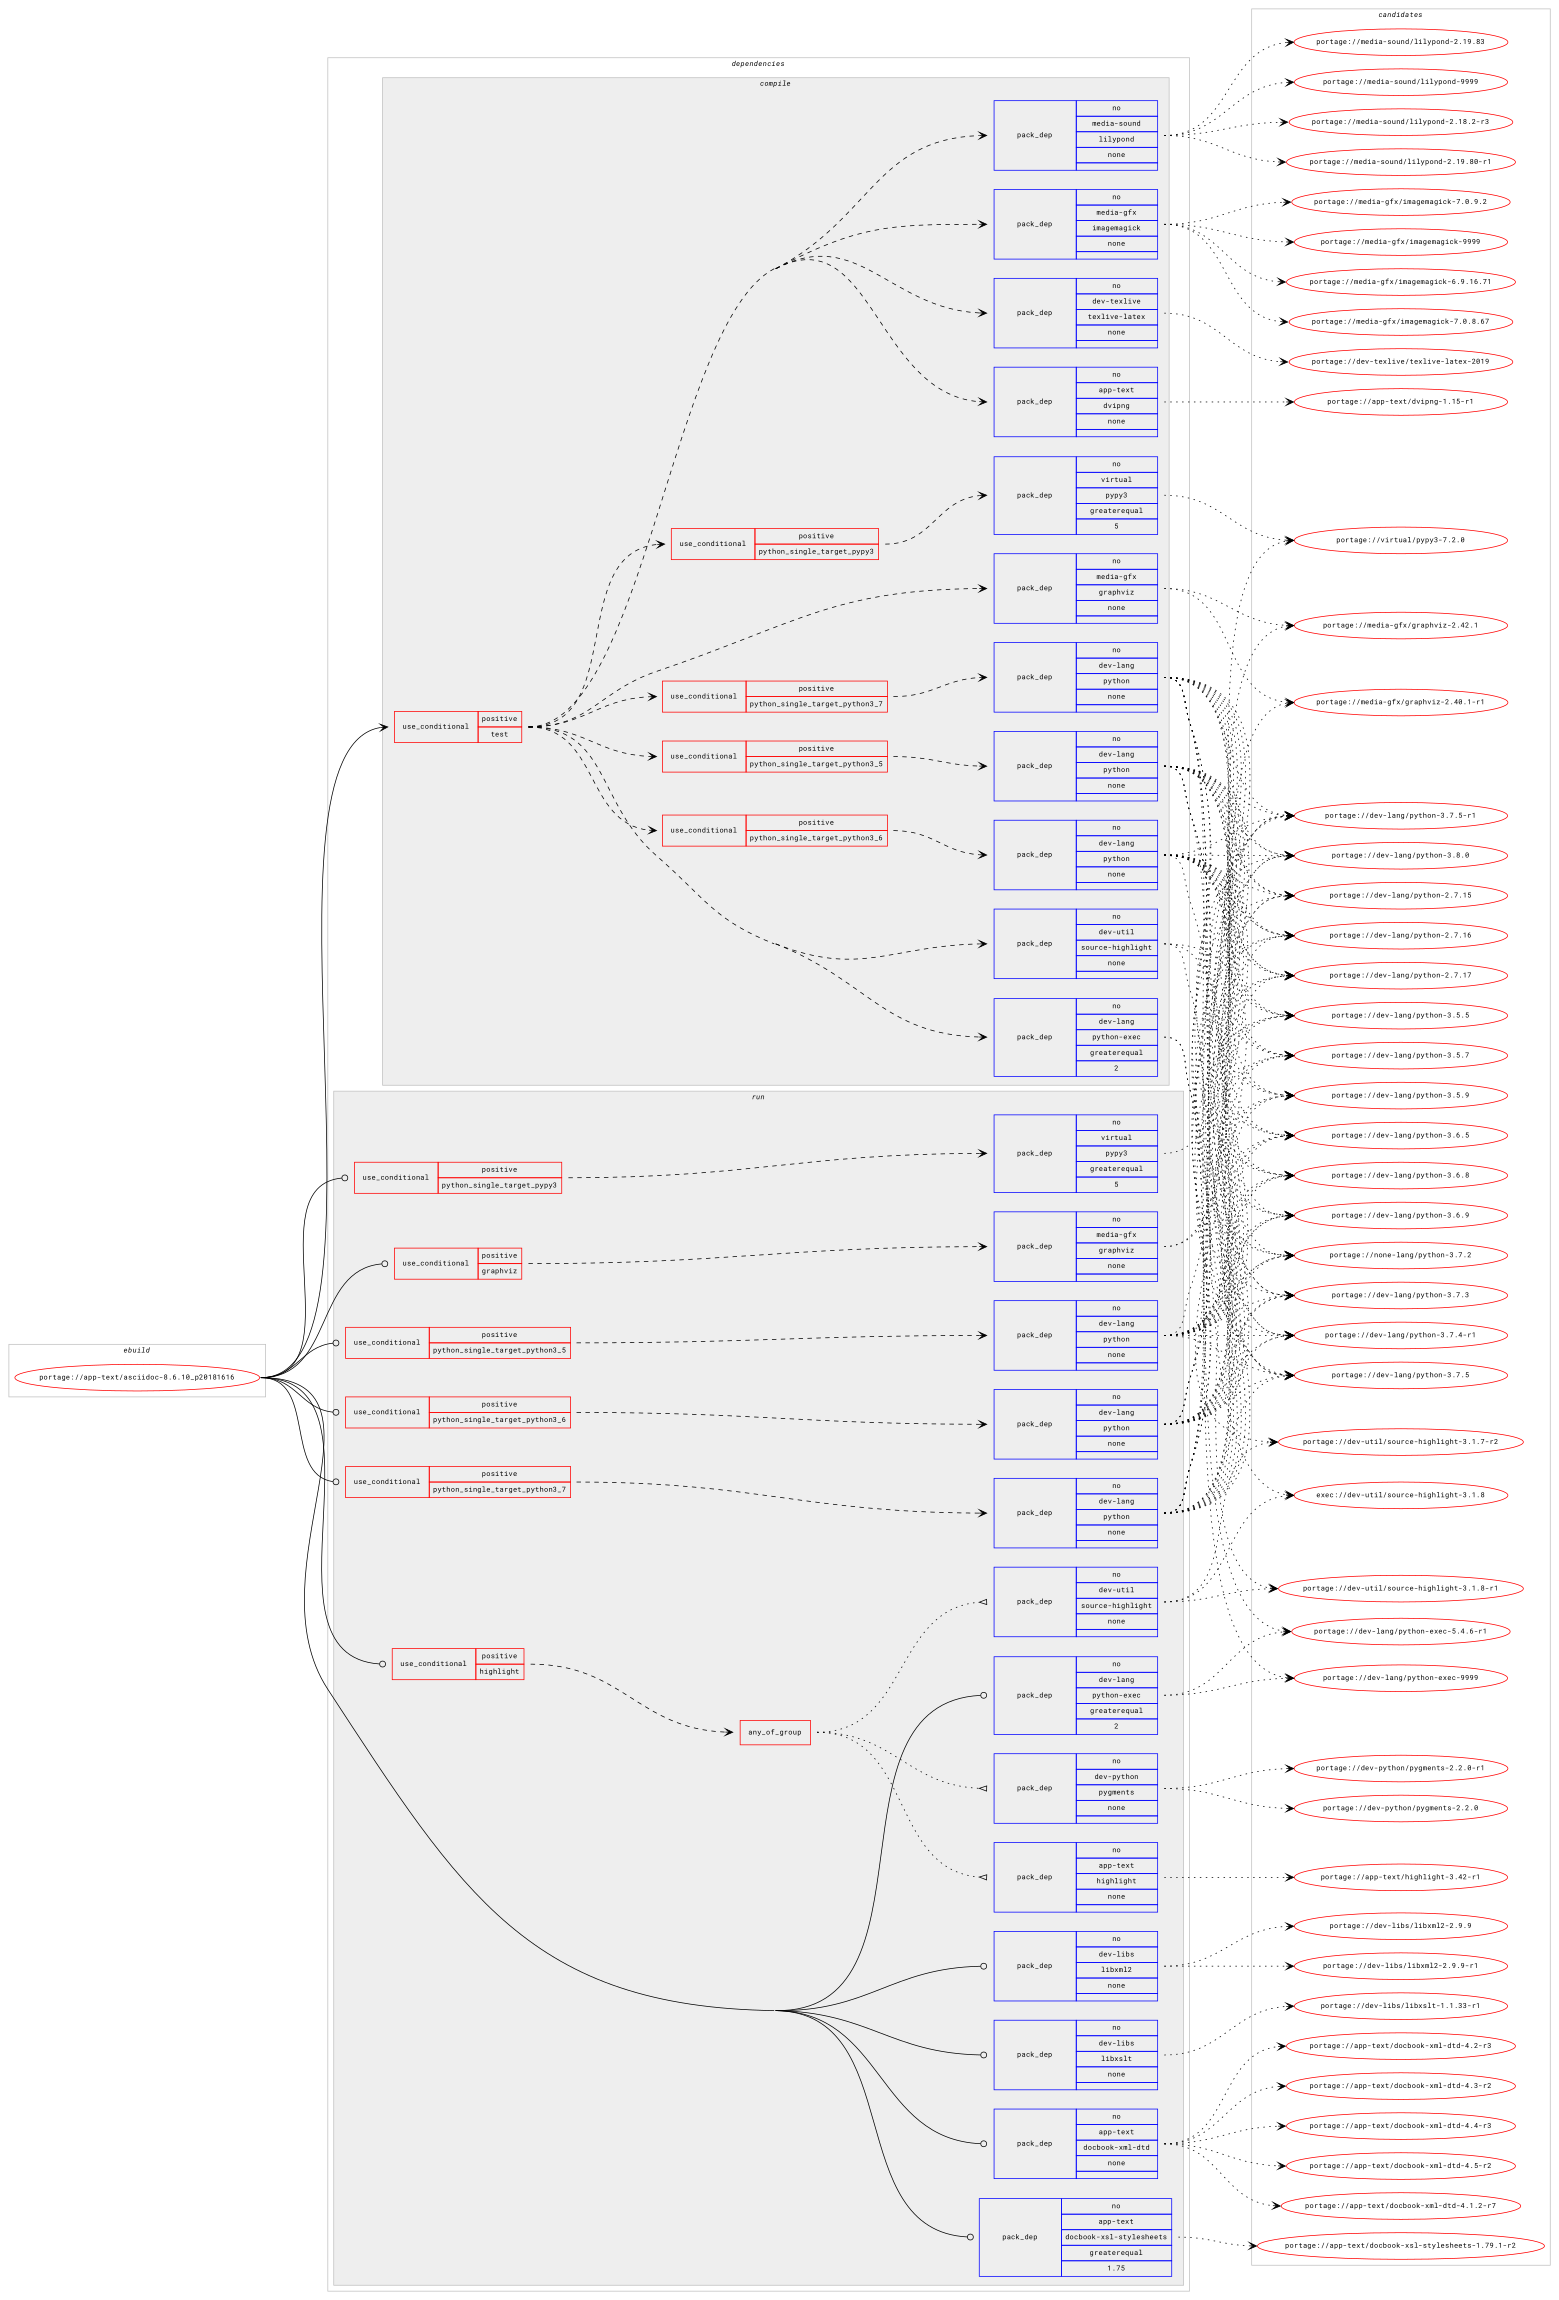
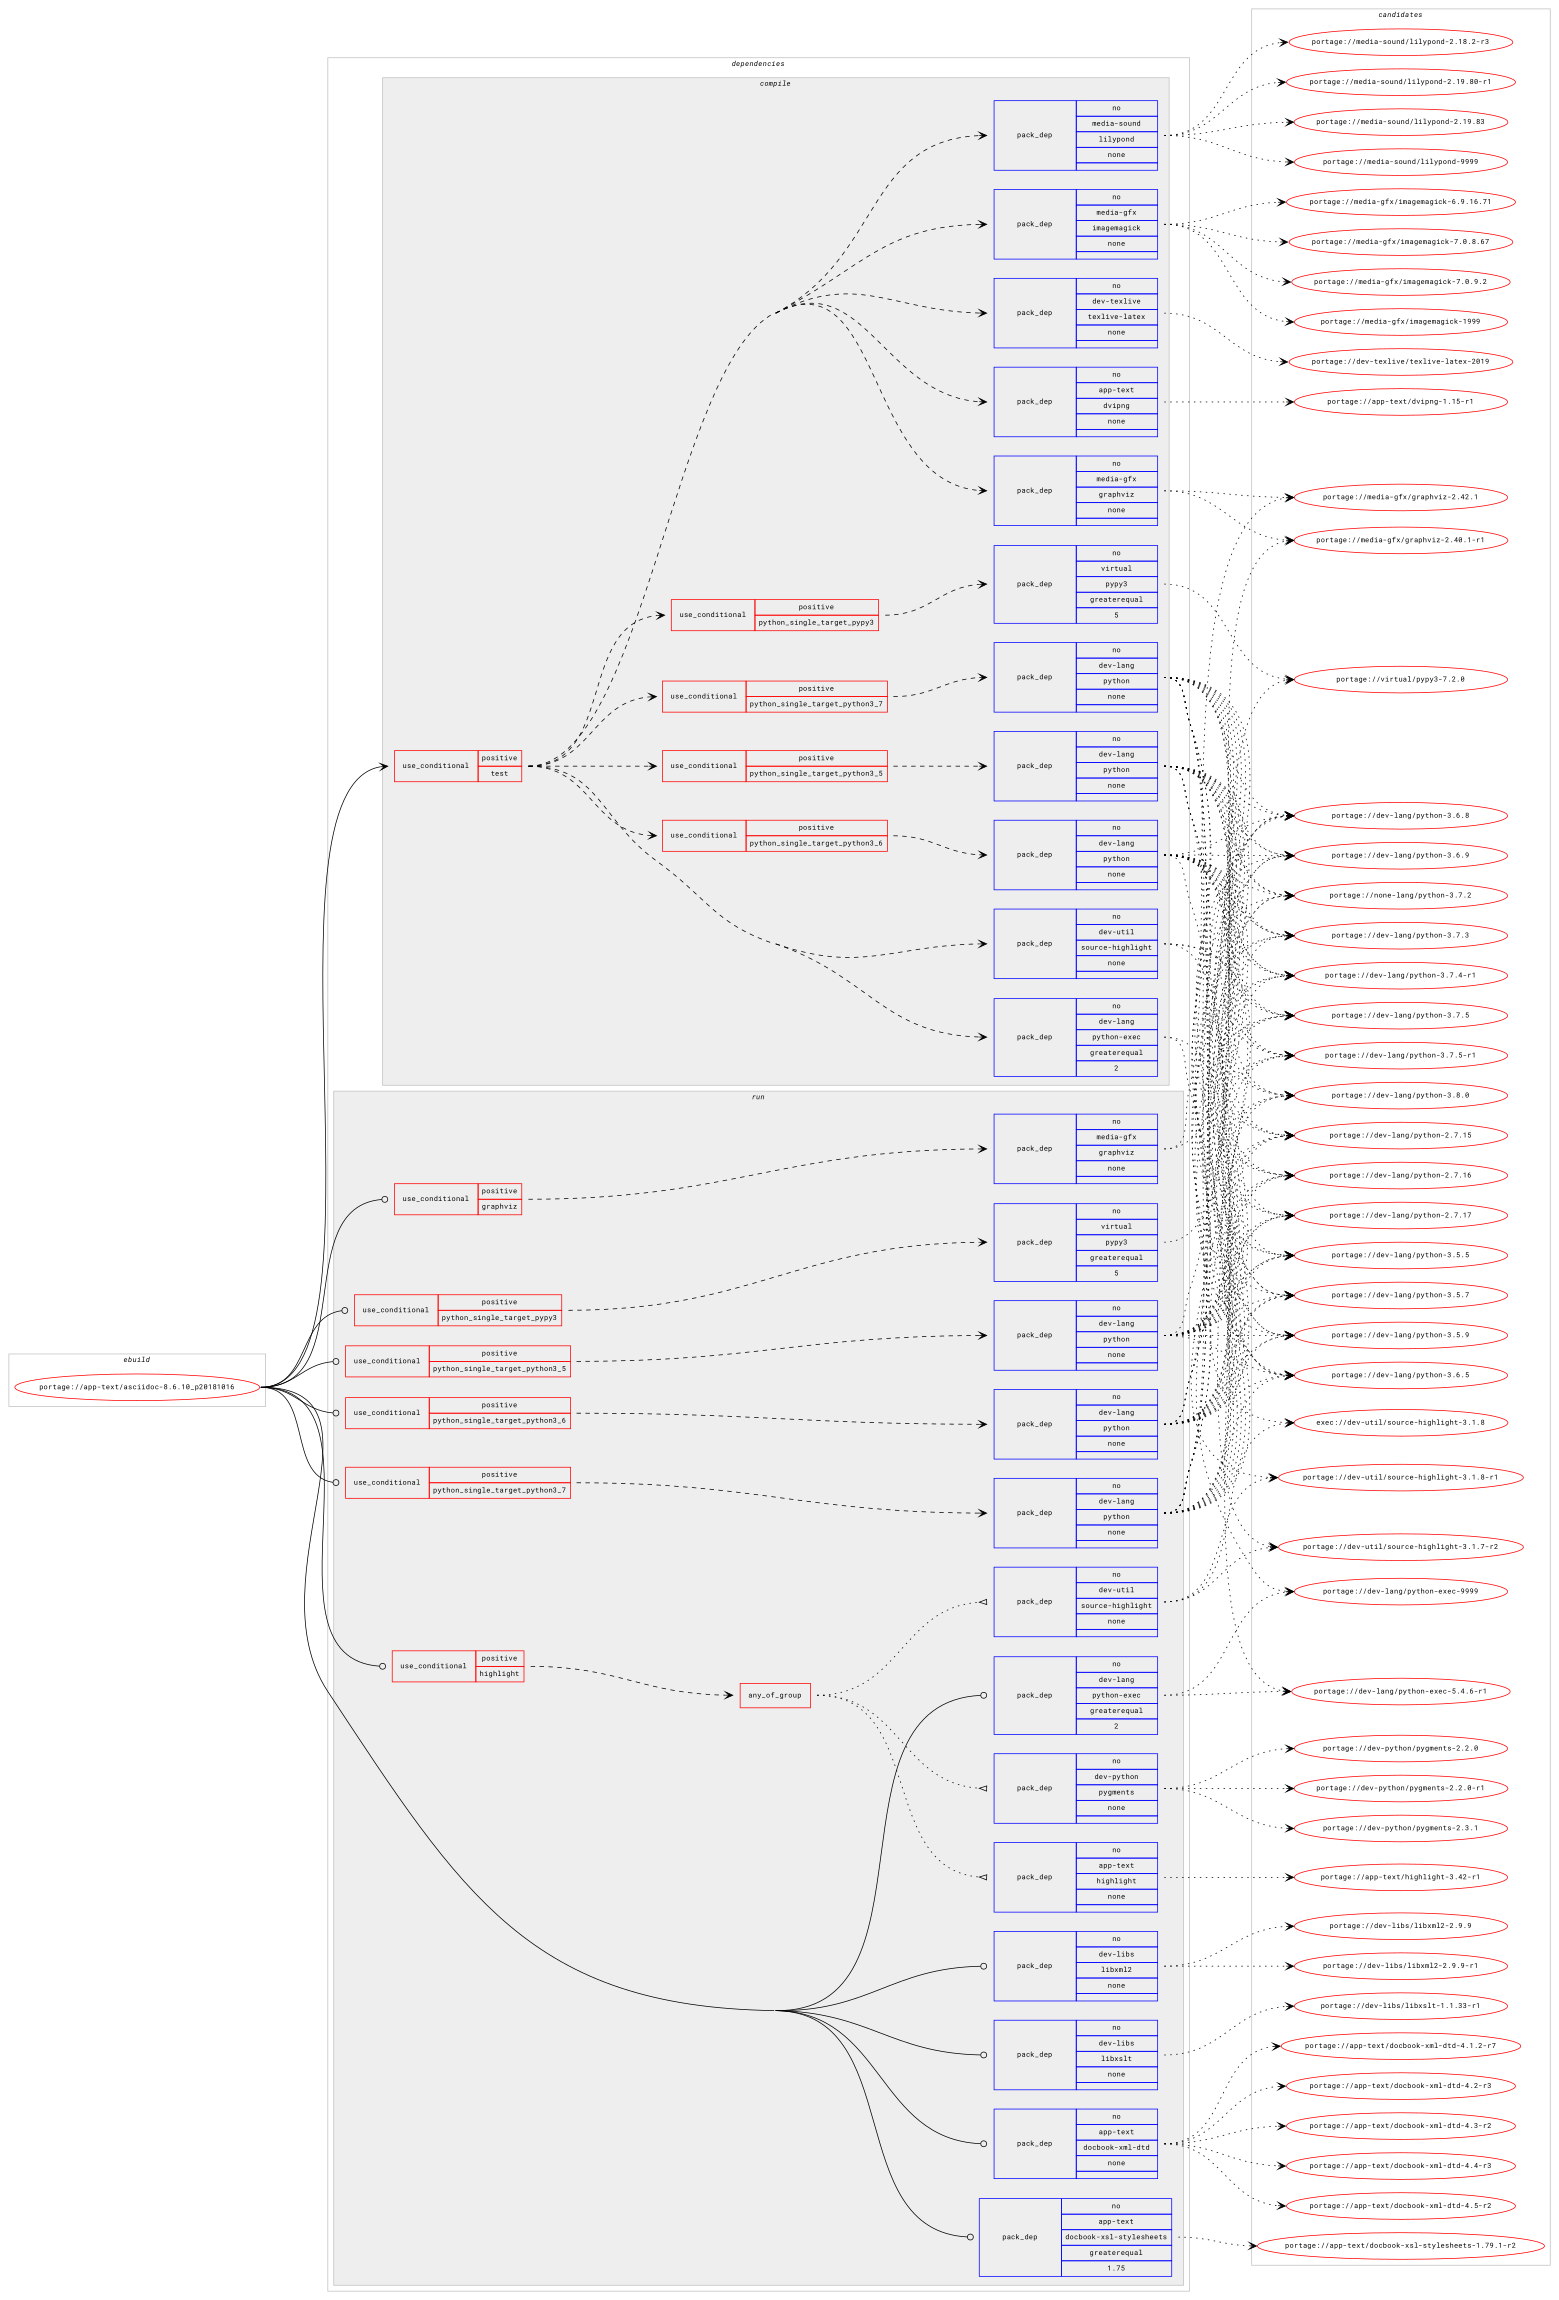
node "portage://media-gfx/imagemagick-9999": label "portage://media-gfx/imagemagick-9999" -> "portage://media-gfx/imagemagick-1999"
node "portage://app-text/asciidoc-8.6.10_p20181616": label "portage://app-text/asciidoc-8.6.10_p20181616" -> "portage://app-text/asciidoc-8.6.10_p20181016"
node "portage://dev-python/pygments-2.3.1": added
